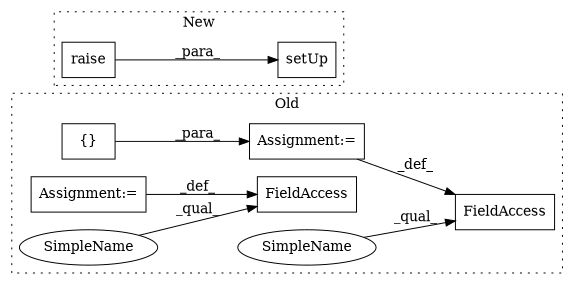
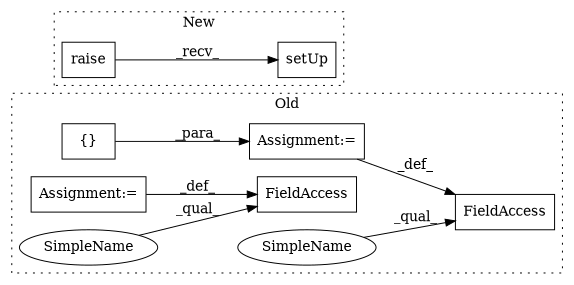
edge "raise" -> "setUp": label "_para_" -> "_recv_"
